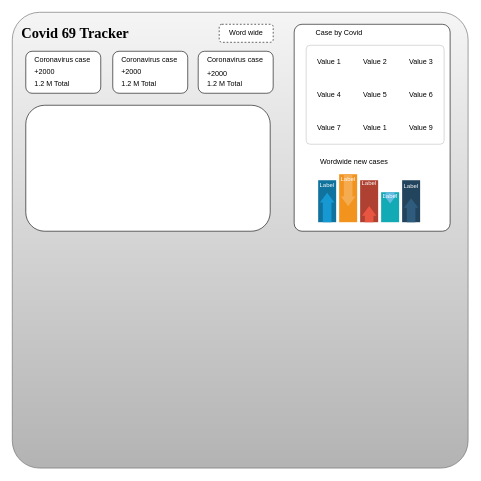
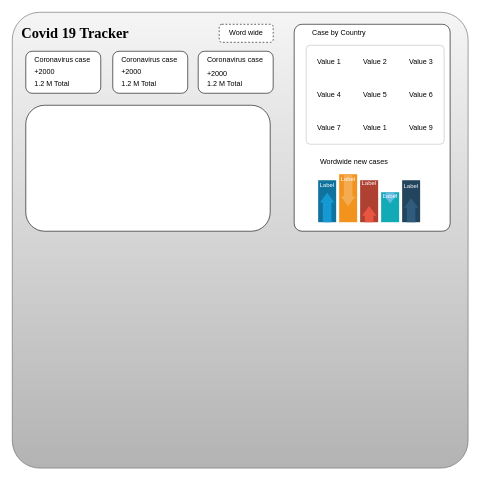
node "Covid 69 Tracker": label "Covid 69 Tracker" -> "Covid 19 Tracker"
node "Case by Covid": label "Case by Covid" -> "Case by Country"
